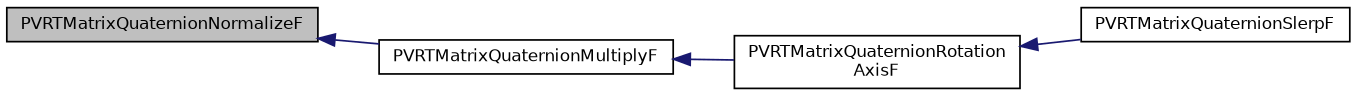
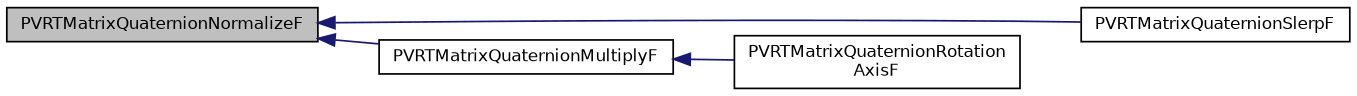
edge "PVRTMatrixQuaternionSlerpF" -> "PVRTMatrixQuaternionRotation AxisF": now "PVRTMatrixQuaternionSlerpF" -> "PVRTMatrixQuaternionNormalizeF"
